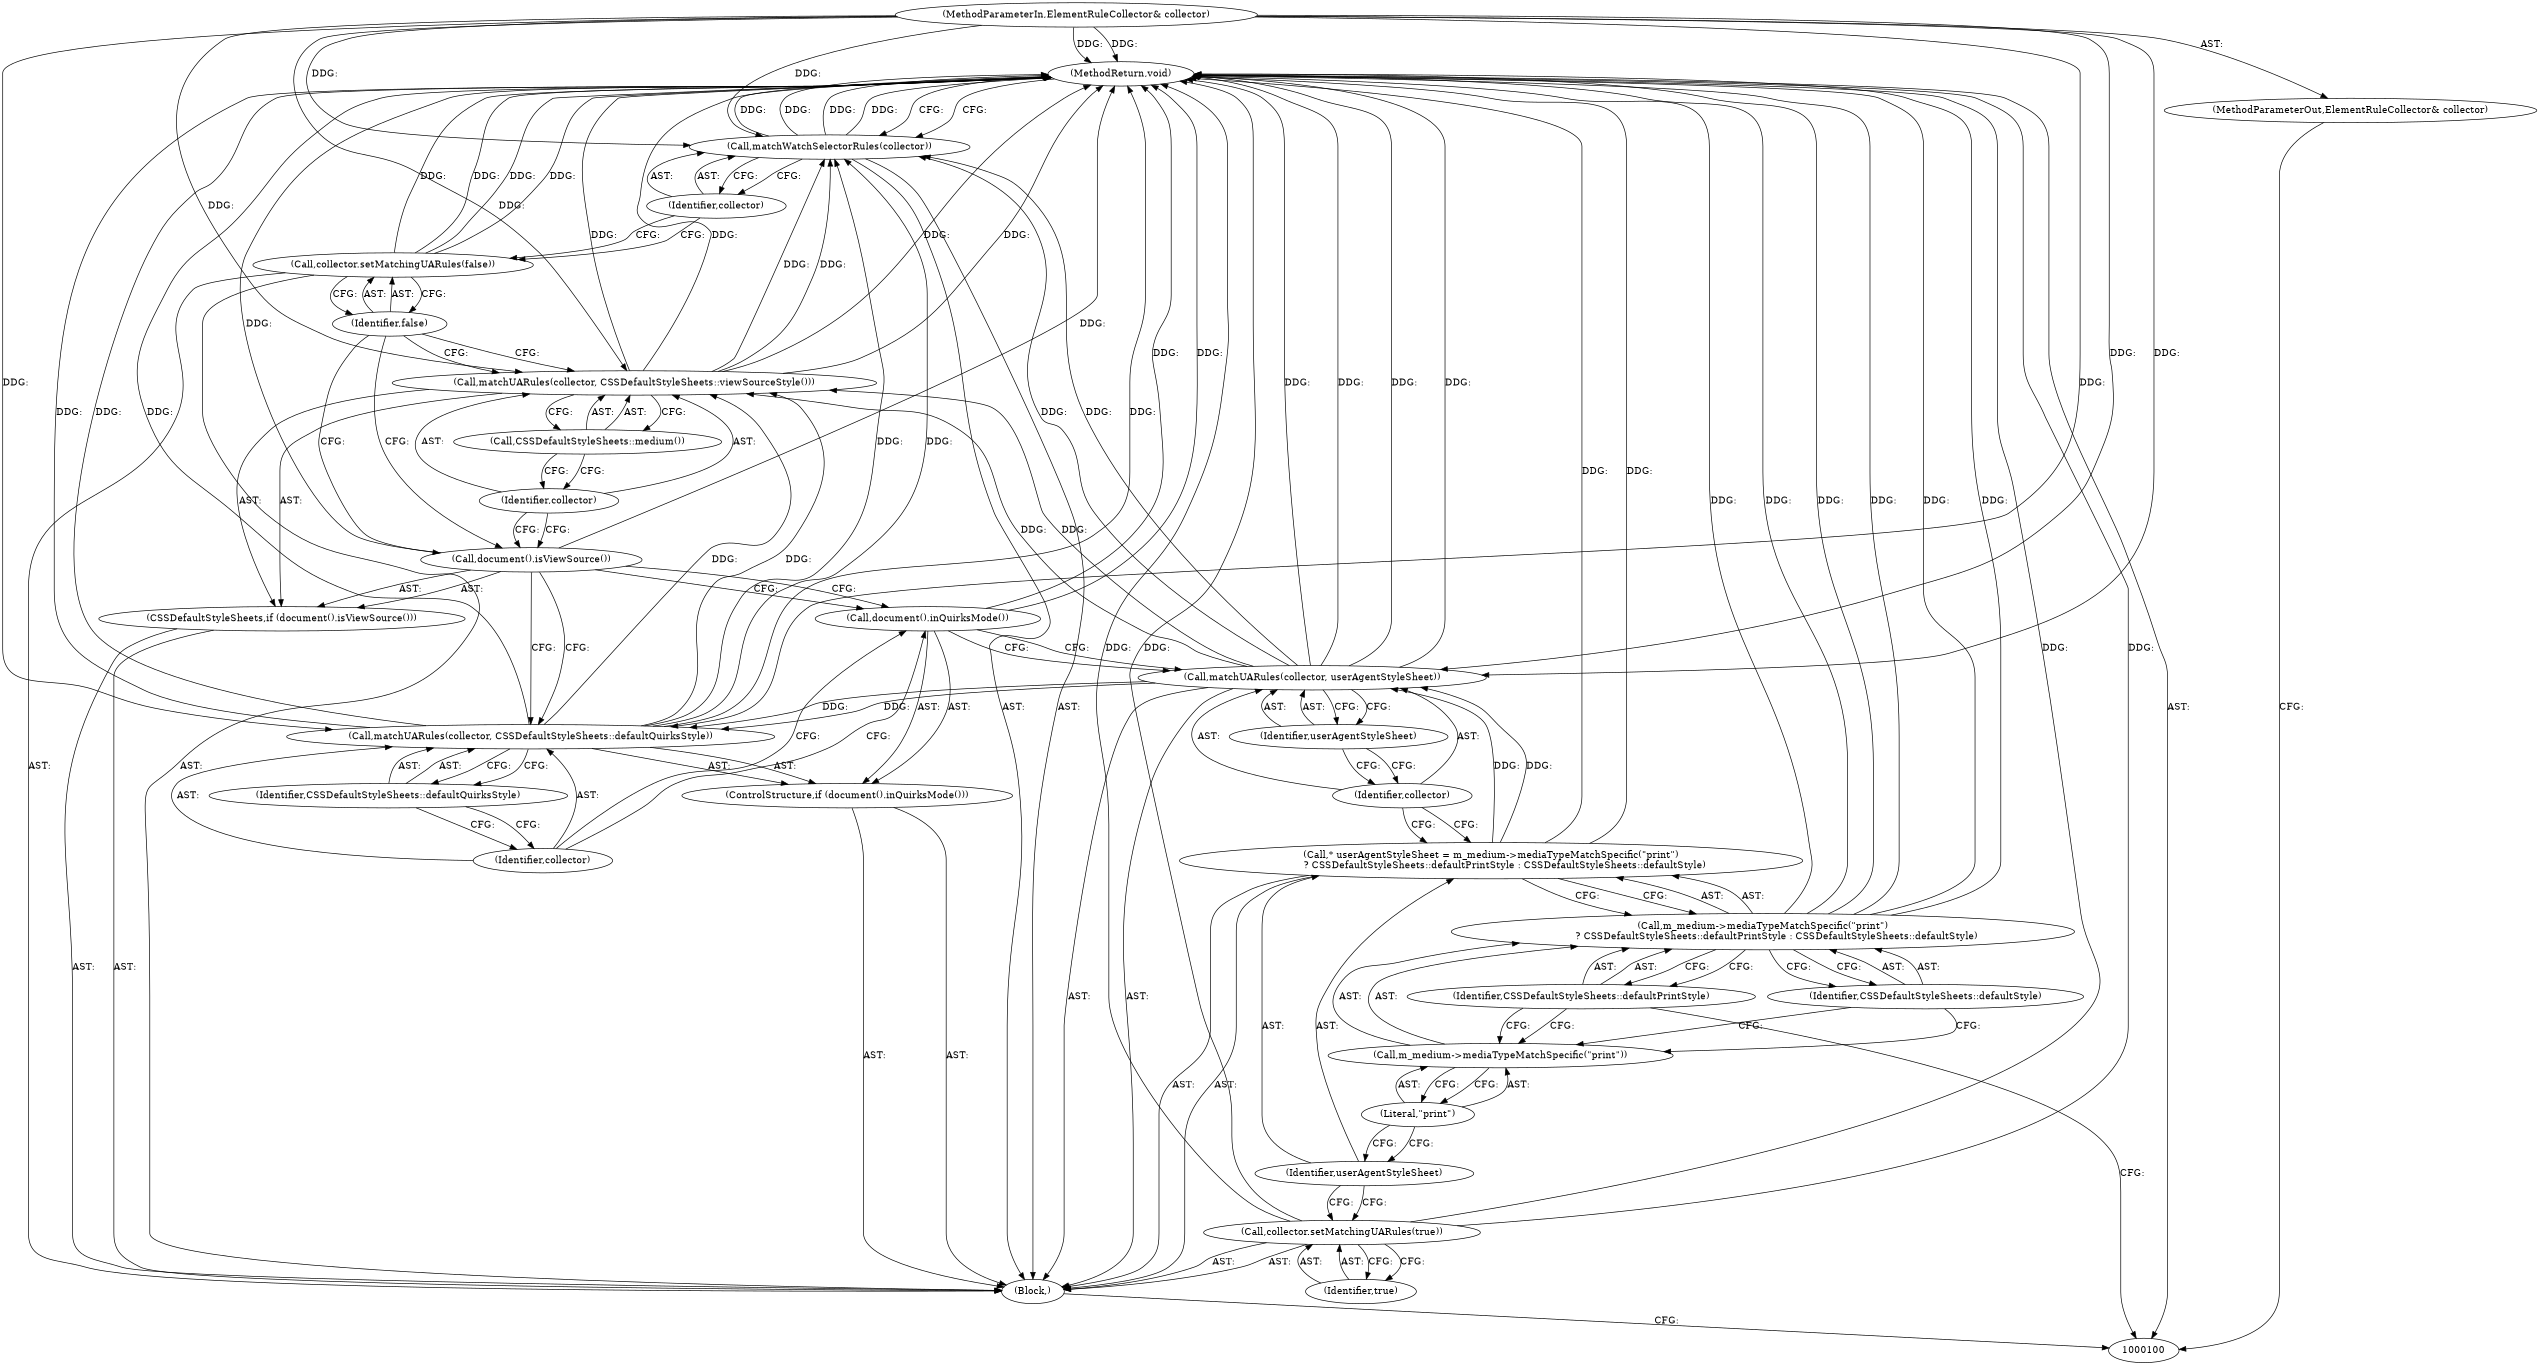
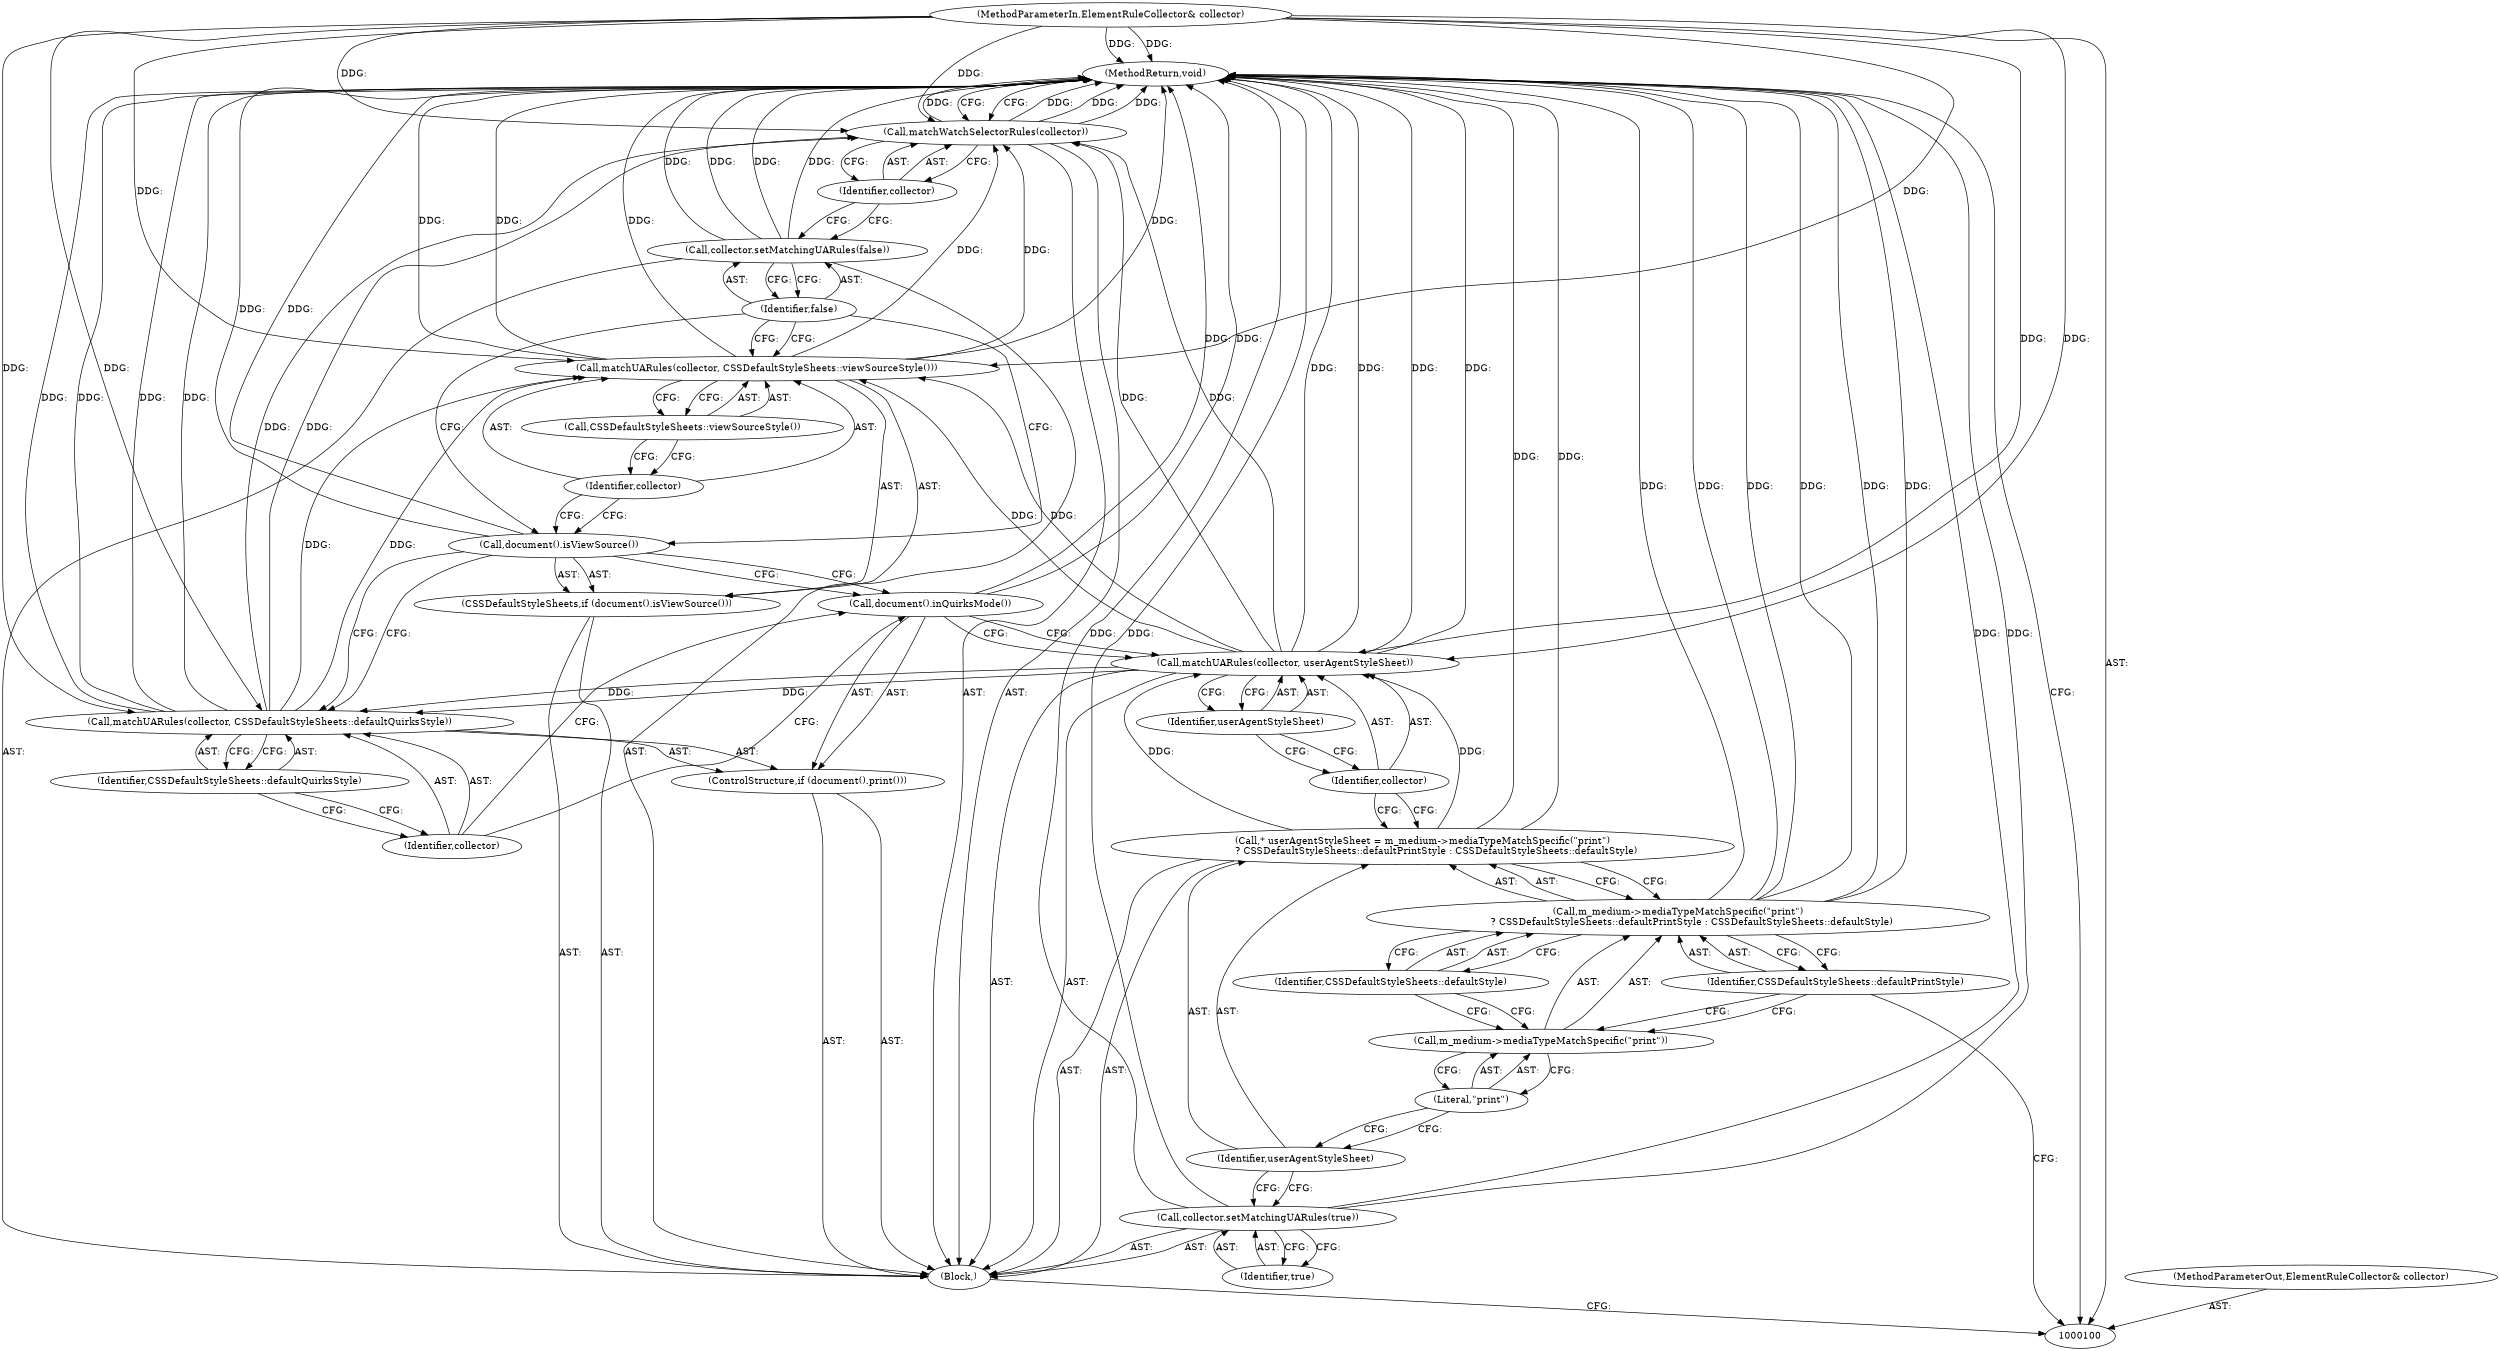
edge "(MethodParameterIn,ElementRuleCollector& collector)" -> "(MethodParameterOut,ElementRuleCollector& collector)": now "(MethodParameterIn,ElementRuleCollector& collector)" -> "1000100"
node "(Call,CSSDefaultStyleSheets::medium())": label "(Call,CSSDefaultStyleSheets::medium())" -> "(Call,CSSDefaultStyleSheets::viewSourceStyle())"
edge "(MethodReturn,void)" -> "1000100": label "AST: " -> "CFG: "
edge "(MethodParameterOut,ElementRuleCollector& collector)" -> "1000100": label "CFG: " -> "AST: "
node "(ControlStructure,if (document().inQuirksMode()))": label "(ControlStructure,if (document().inQuirksMode()))" -> "(ControlStructure,if (document().print()))"
